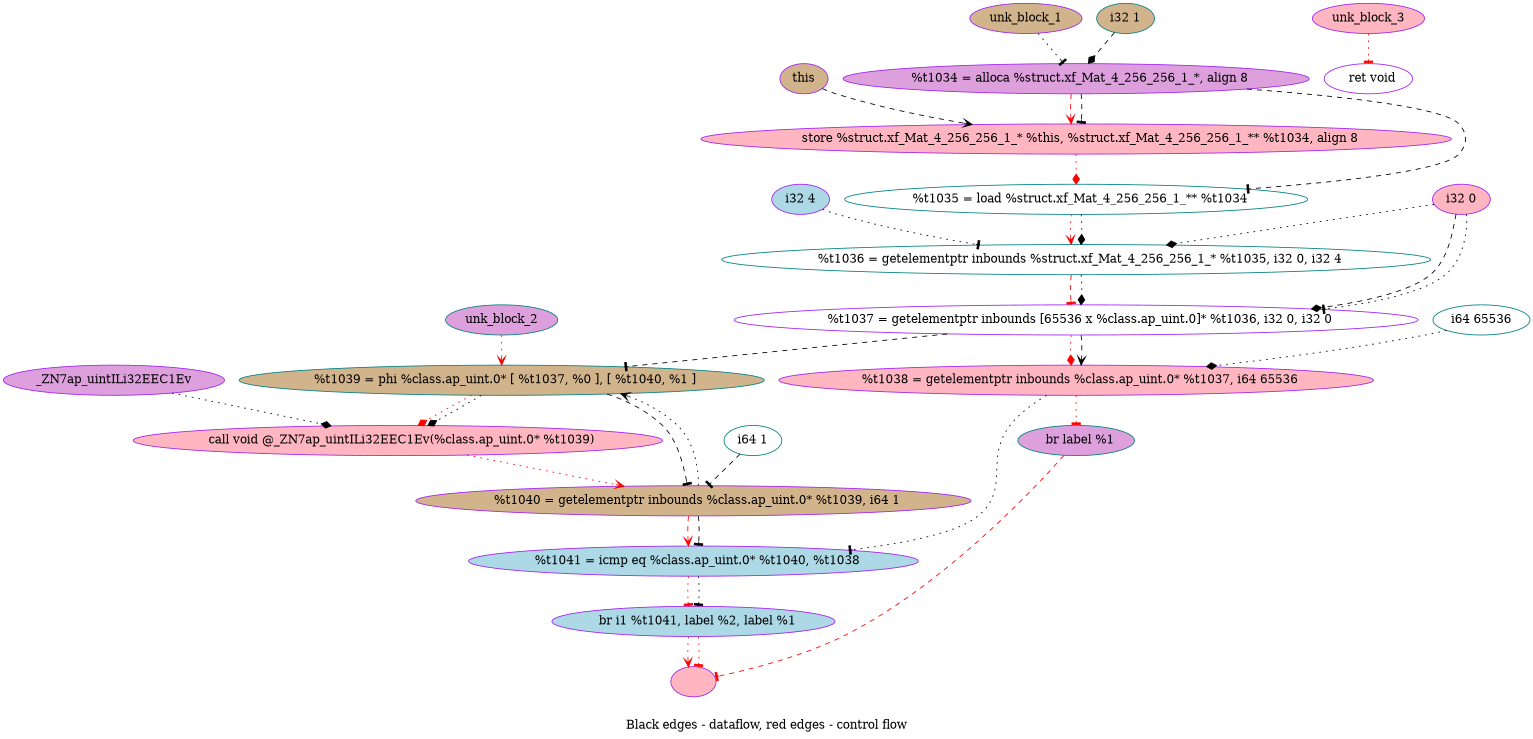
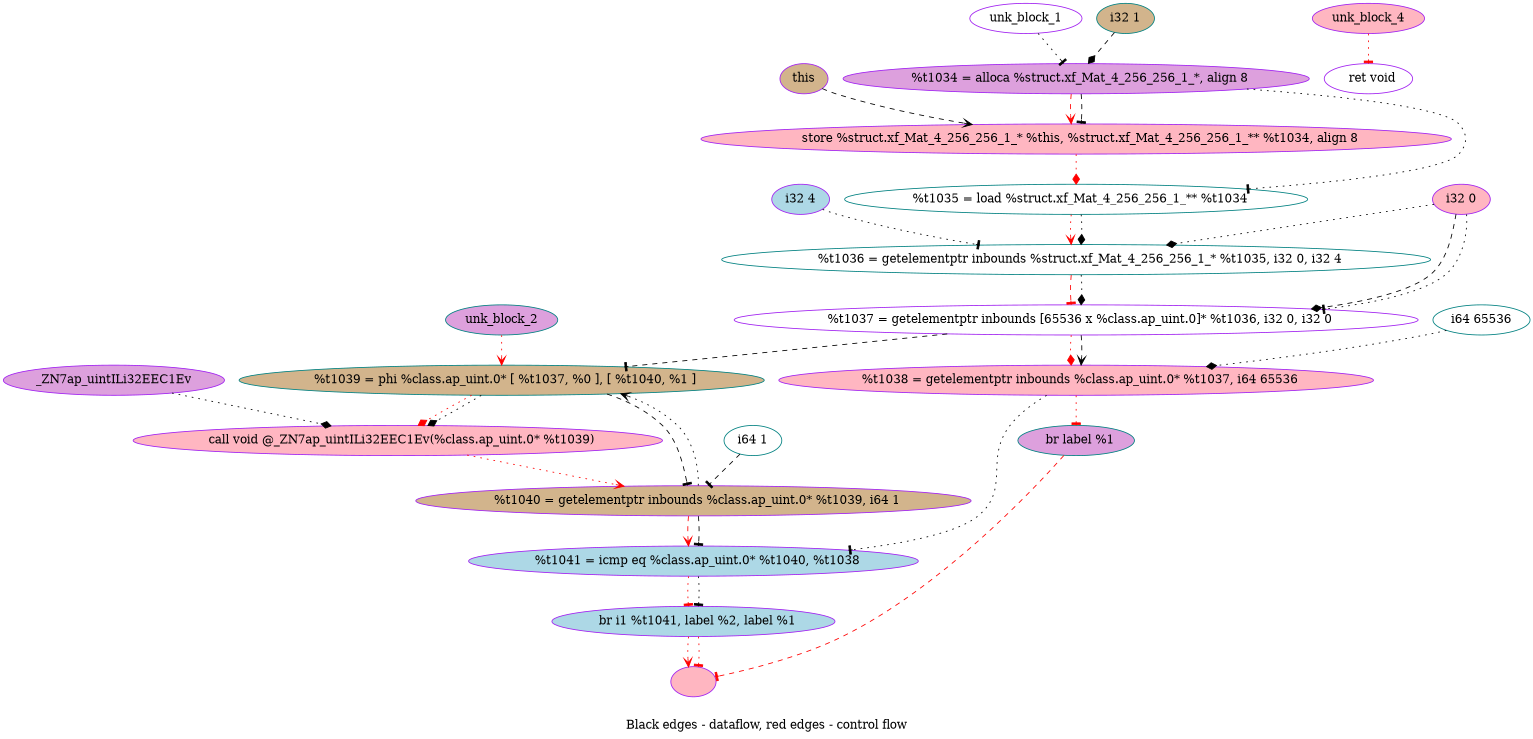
node "unk_block_1": fillcolor tan -> white
node "unk_block_3": label "unk_block_3" -> "unk_block_4"
edge "%t1034 = alloca %struct.xf_Mat_4_256_256_1_*, align 8" -> "%t1035 = load %struct.xf_Mat_4_256_256_1_** %t1034": style dashed -> dotted
